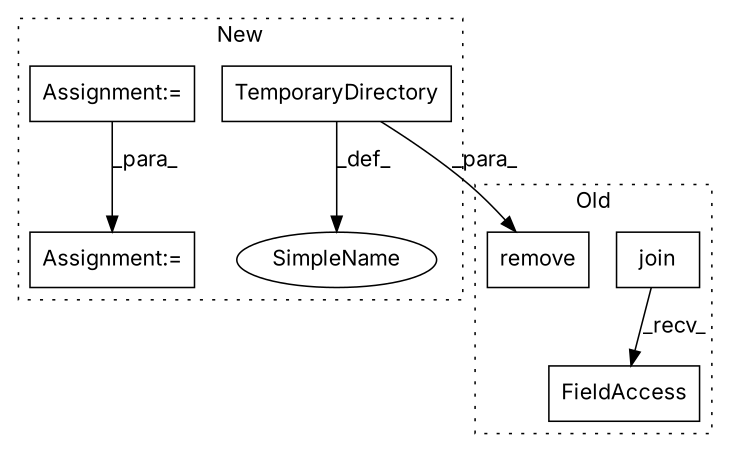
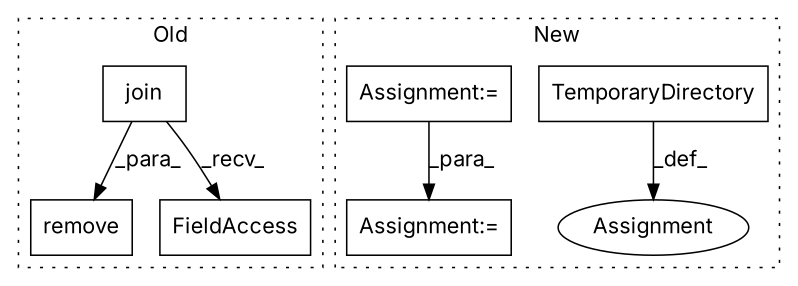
edge "TemporaryDirectory" -> "remove": now "join" -> "remove"
node "SimpleName": label "SimpleName" -> "Assignment"
